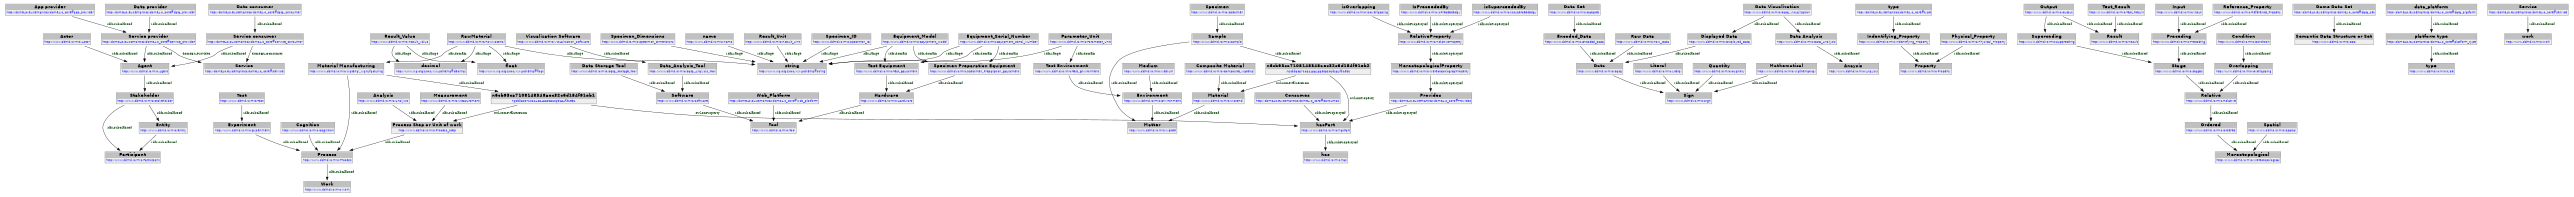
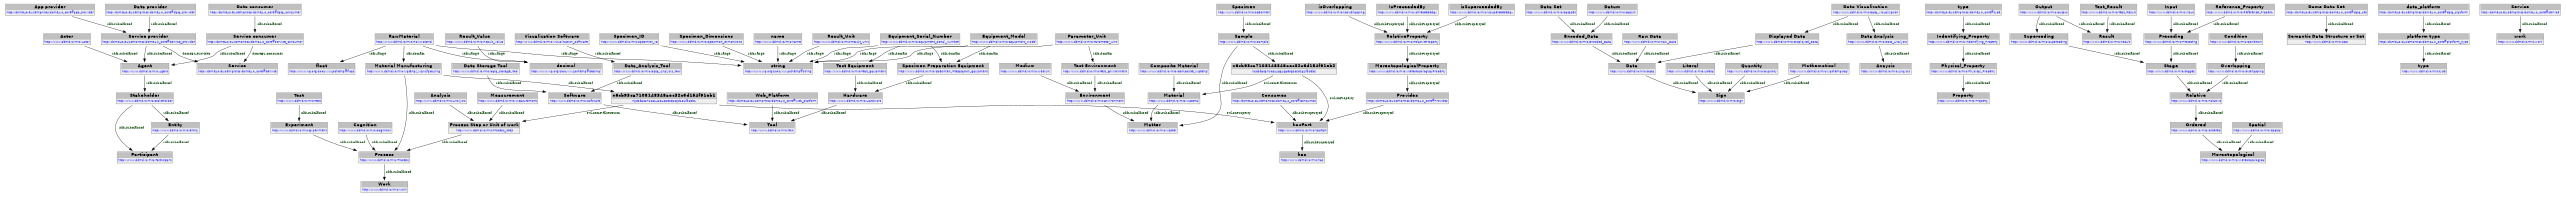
node "Datum": added
edge "Equipment_Model" -> "Test Equipment": removed, label "rdfs:domain"
edge "Indentifying_Property" -> "Property": now "Indentifying_Property" -> "Physical_Property"
edge "Result_Value" -> "float": removed, label "rdfs:range"
